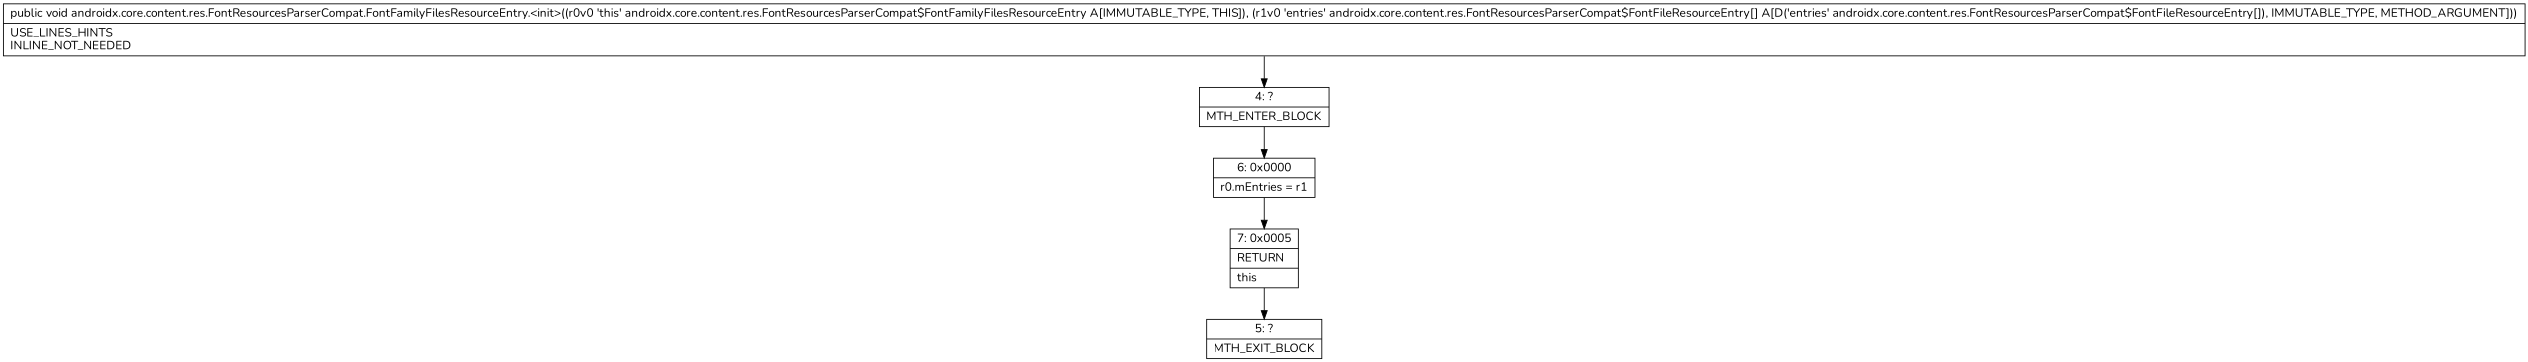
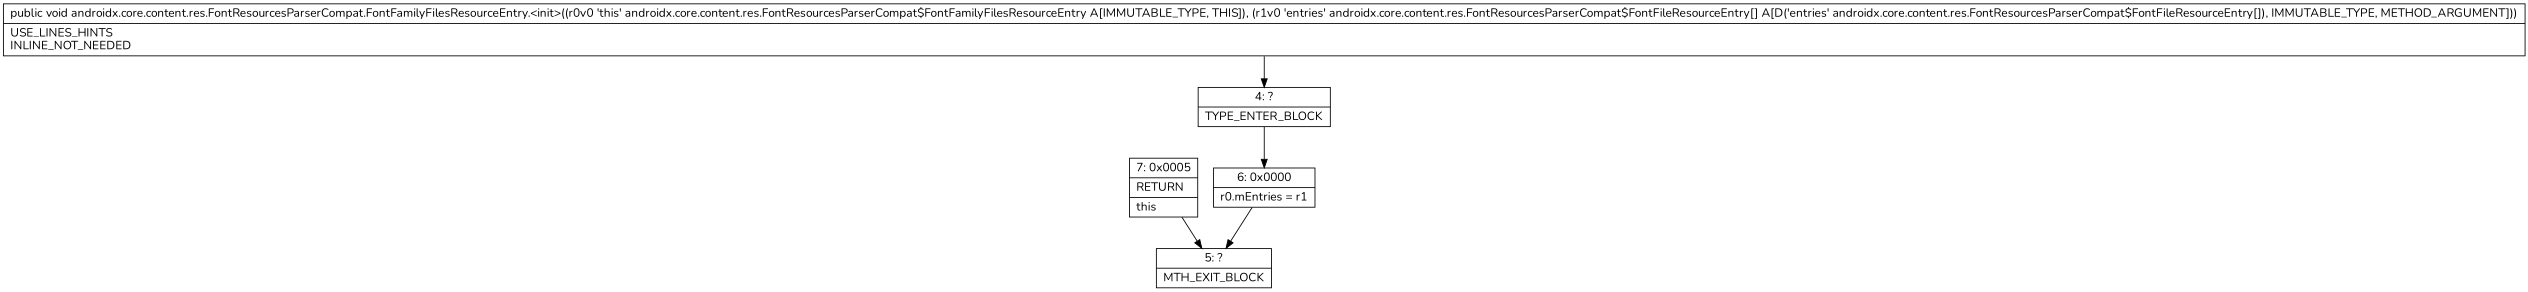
node "4: ?": text "MTH_ENTER_BLOCK" -> "TYPE_ENTER_BLOCK"
edge "6: 0x0000" -> "7: 0x0005": now "6: 0x0000" -> "5: ?"
